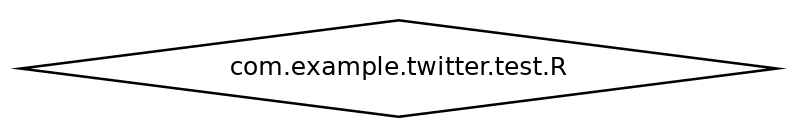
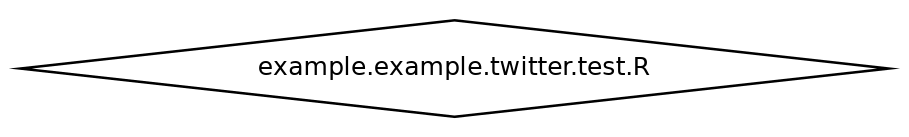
node "com.example.twitter.test.R": label "com.example.twitter.test.R" -> "example.example.twitter.test.R"
